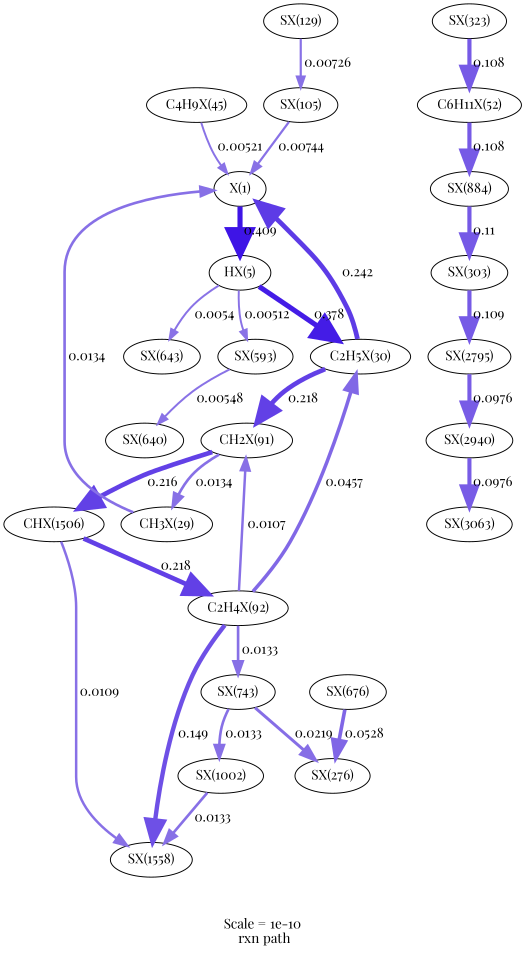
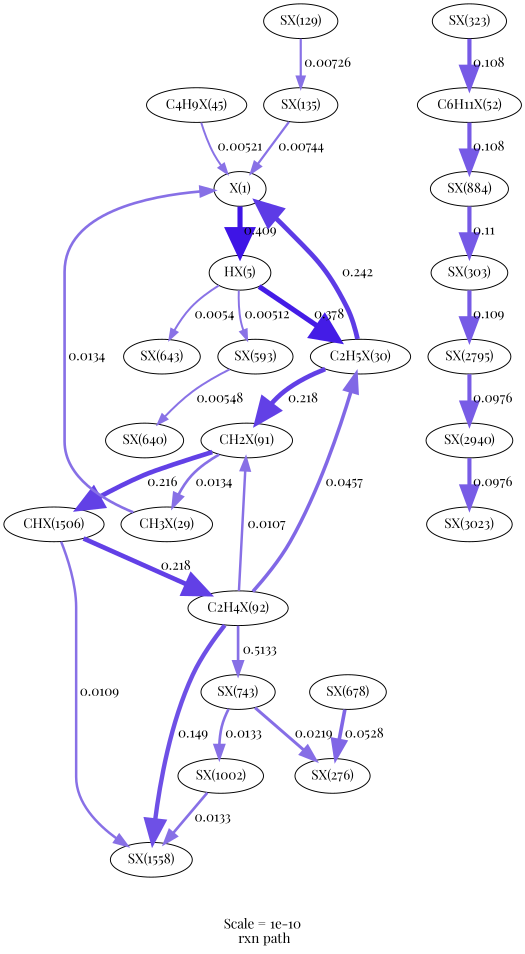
node "SX(105)": label "SX(105)" -> "SX(135)"
node "SX(3063)": label "SX(3063)" -> "SX(3023)"
edge "C2H4X(92)" -> "SX(743)": label " 0.0133" -> " 0.5133"
node "SX(676)": label "SX(676)" -> "SX(678)"
